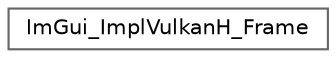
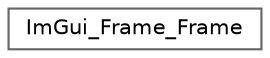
node "ImGui_ImplVulkanH_Frame": label "ImGui_ImplVulkanH_Frame" -> "ImGui_Frame_Frame"
